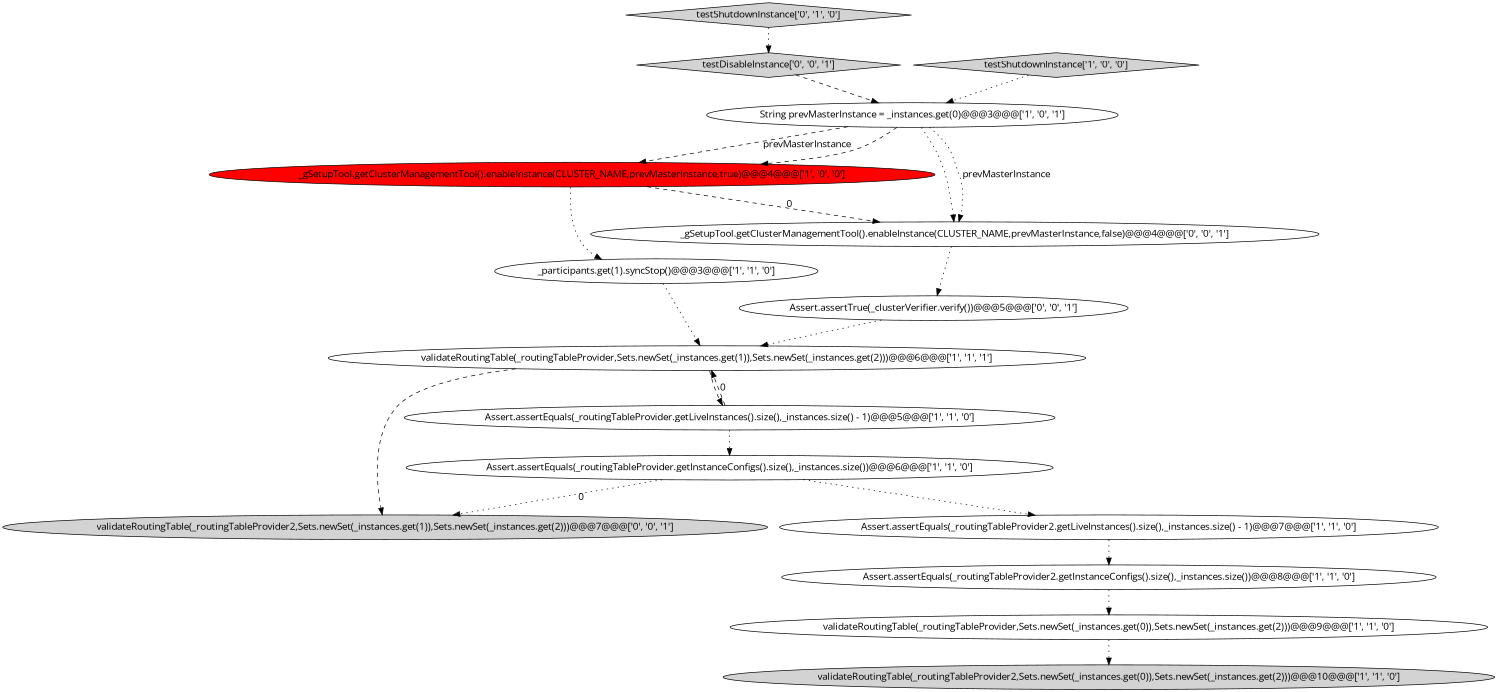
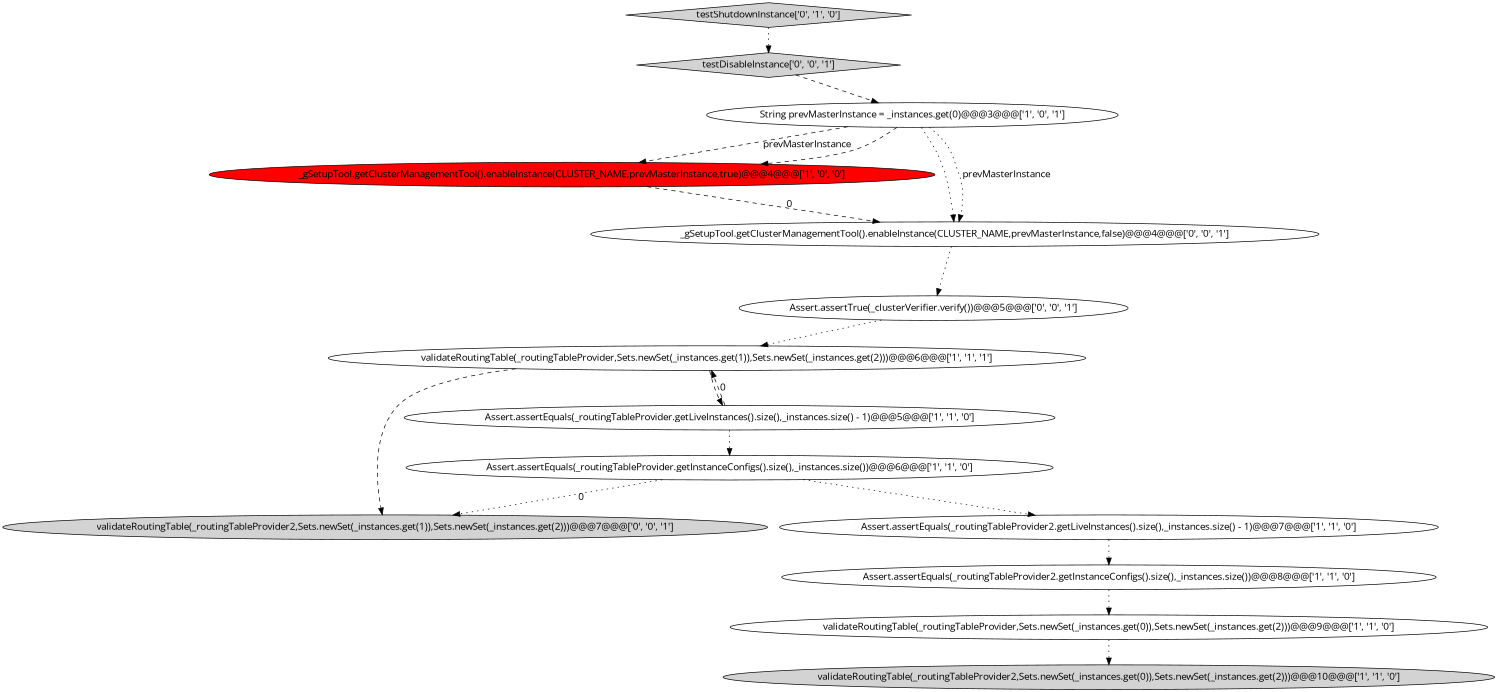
node "testShutdownInstance['1', '0', '0']": removed
node "_participants.get(1).syncStop()@@@3@@@['1', '1', '0']": removed
